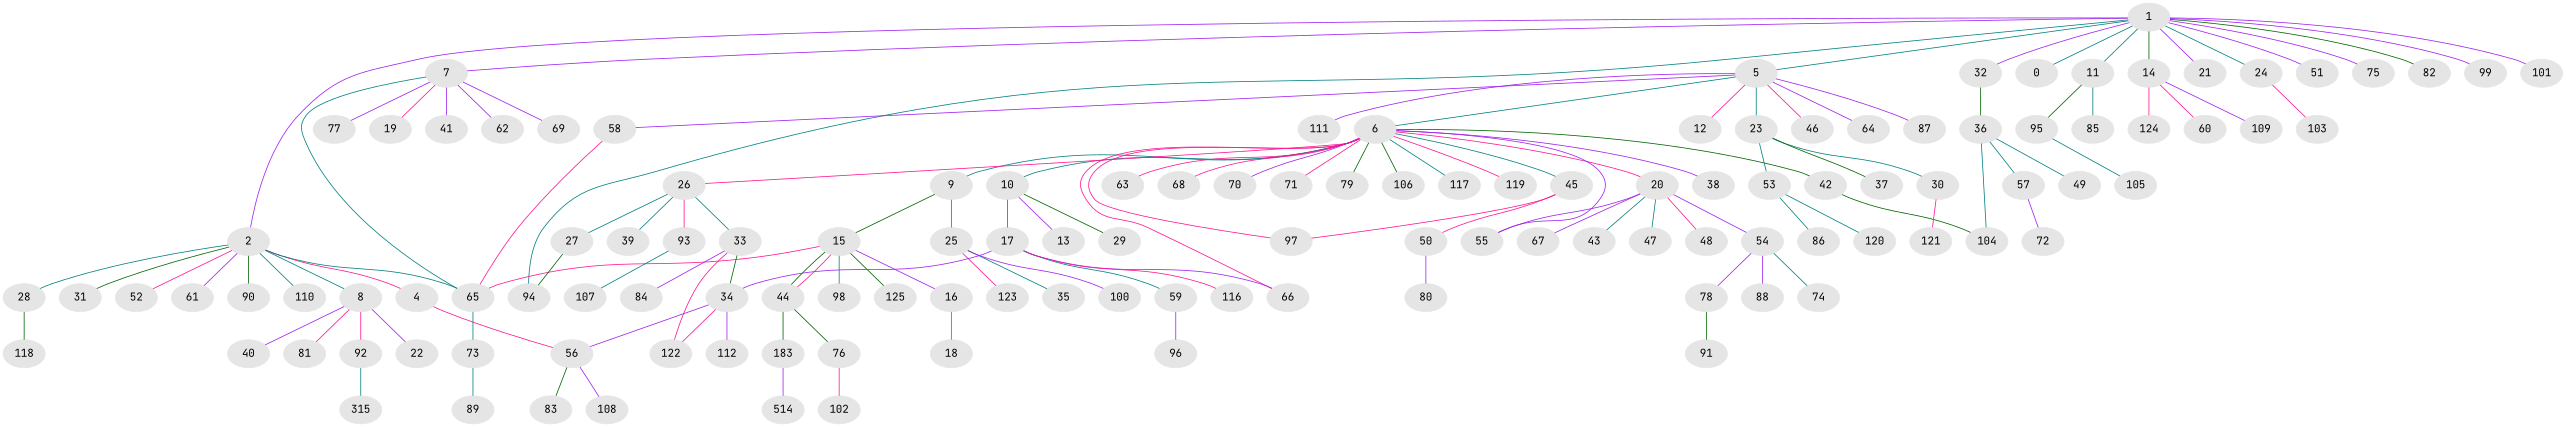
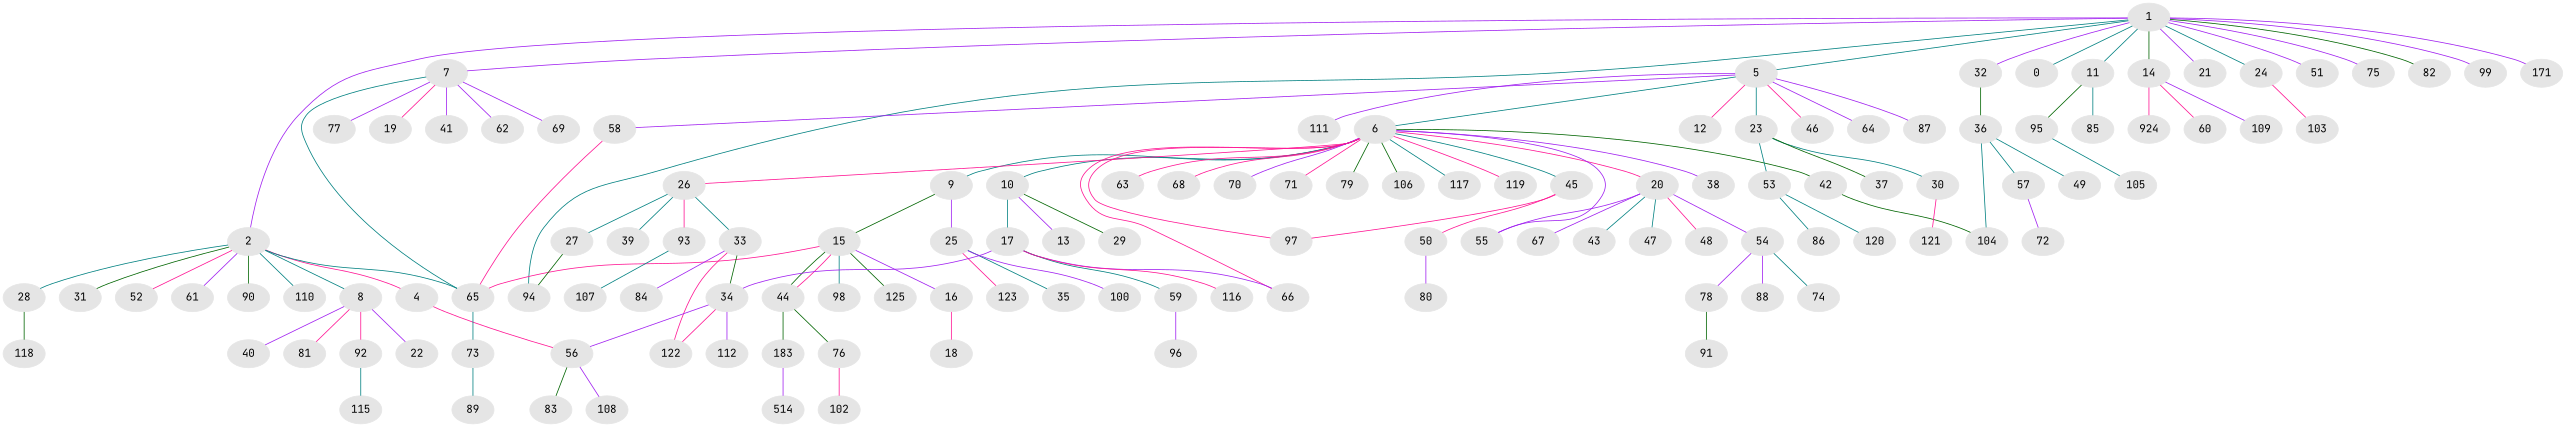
node "101": label "101" -> "171"
node "124": label "124" -> "924"
node "315": label "315" -> "115"
